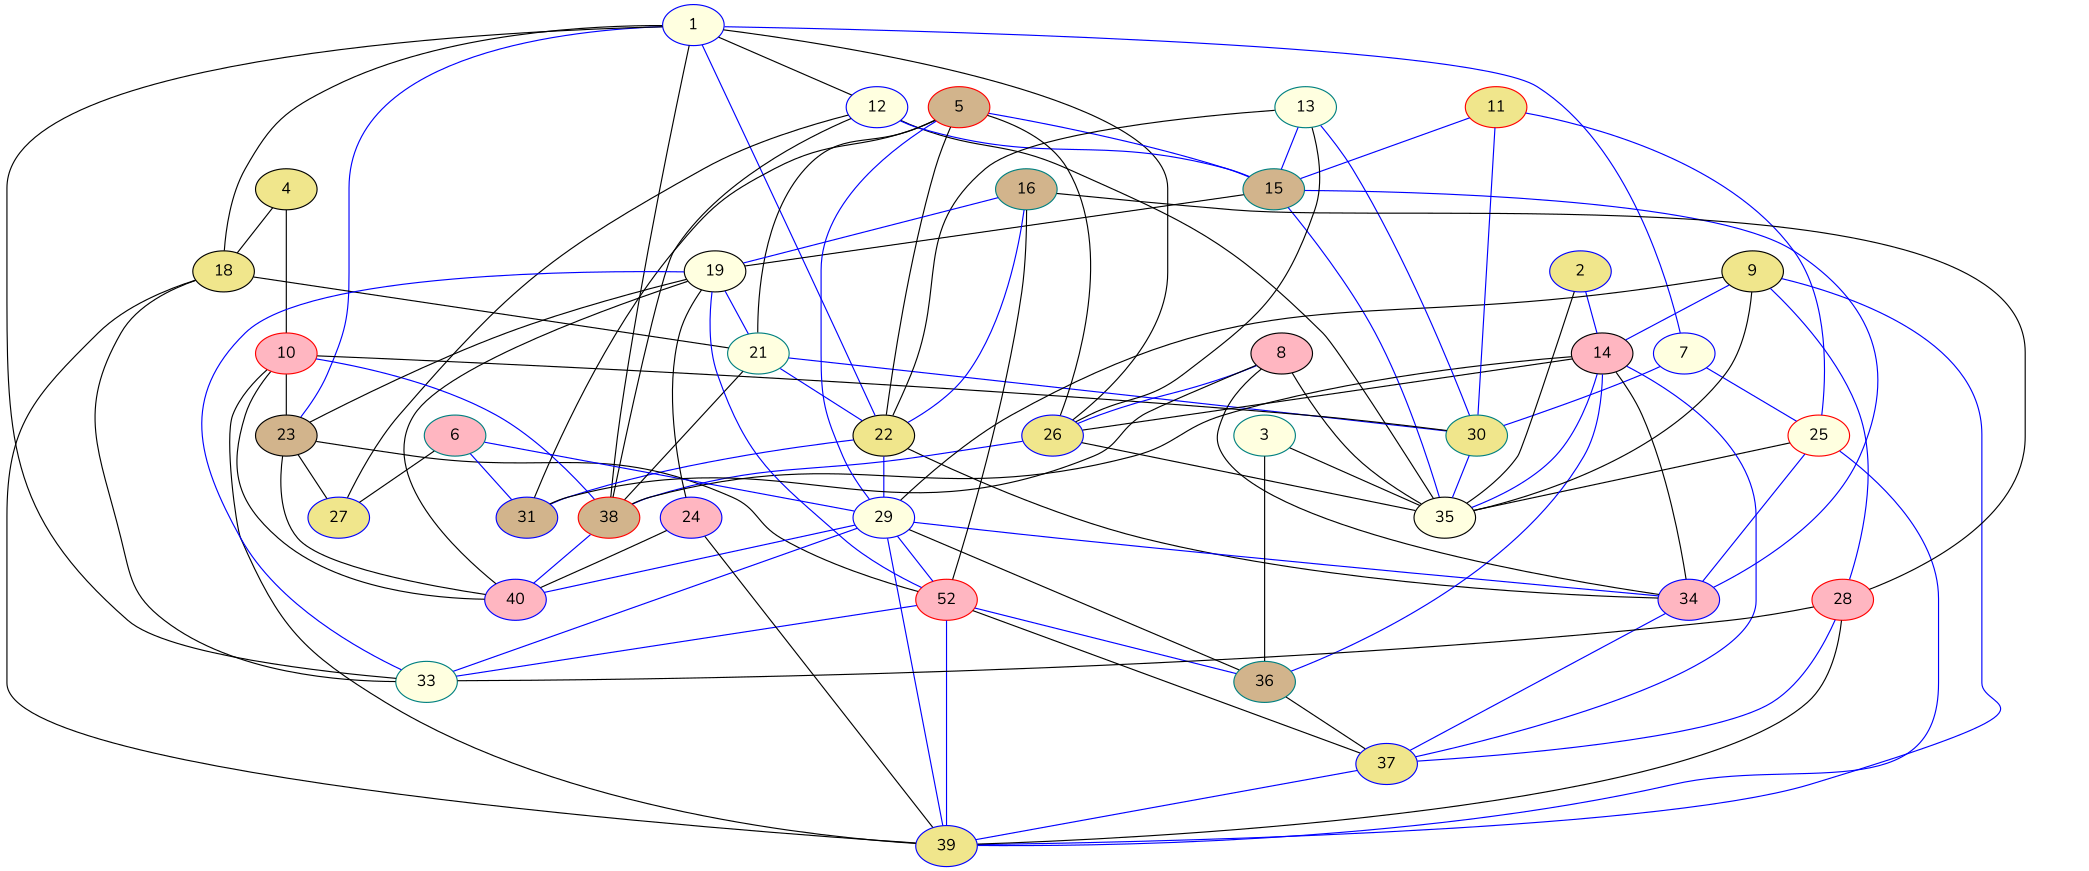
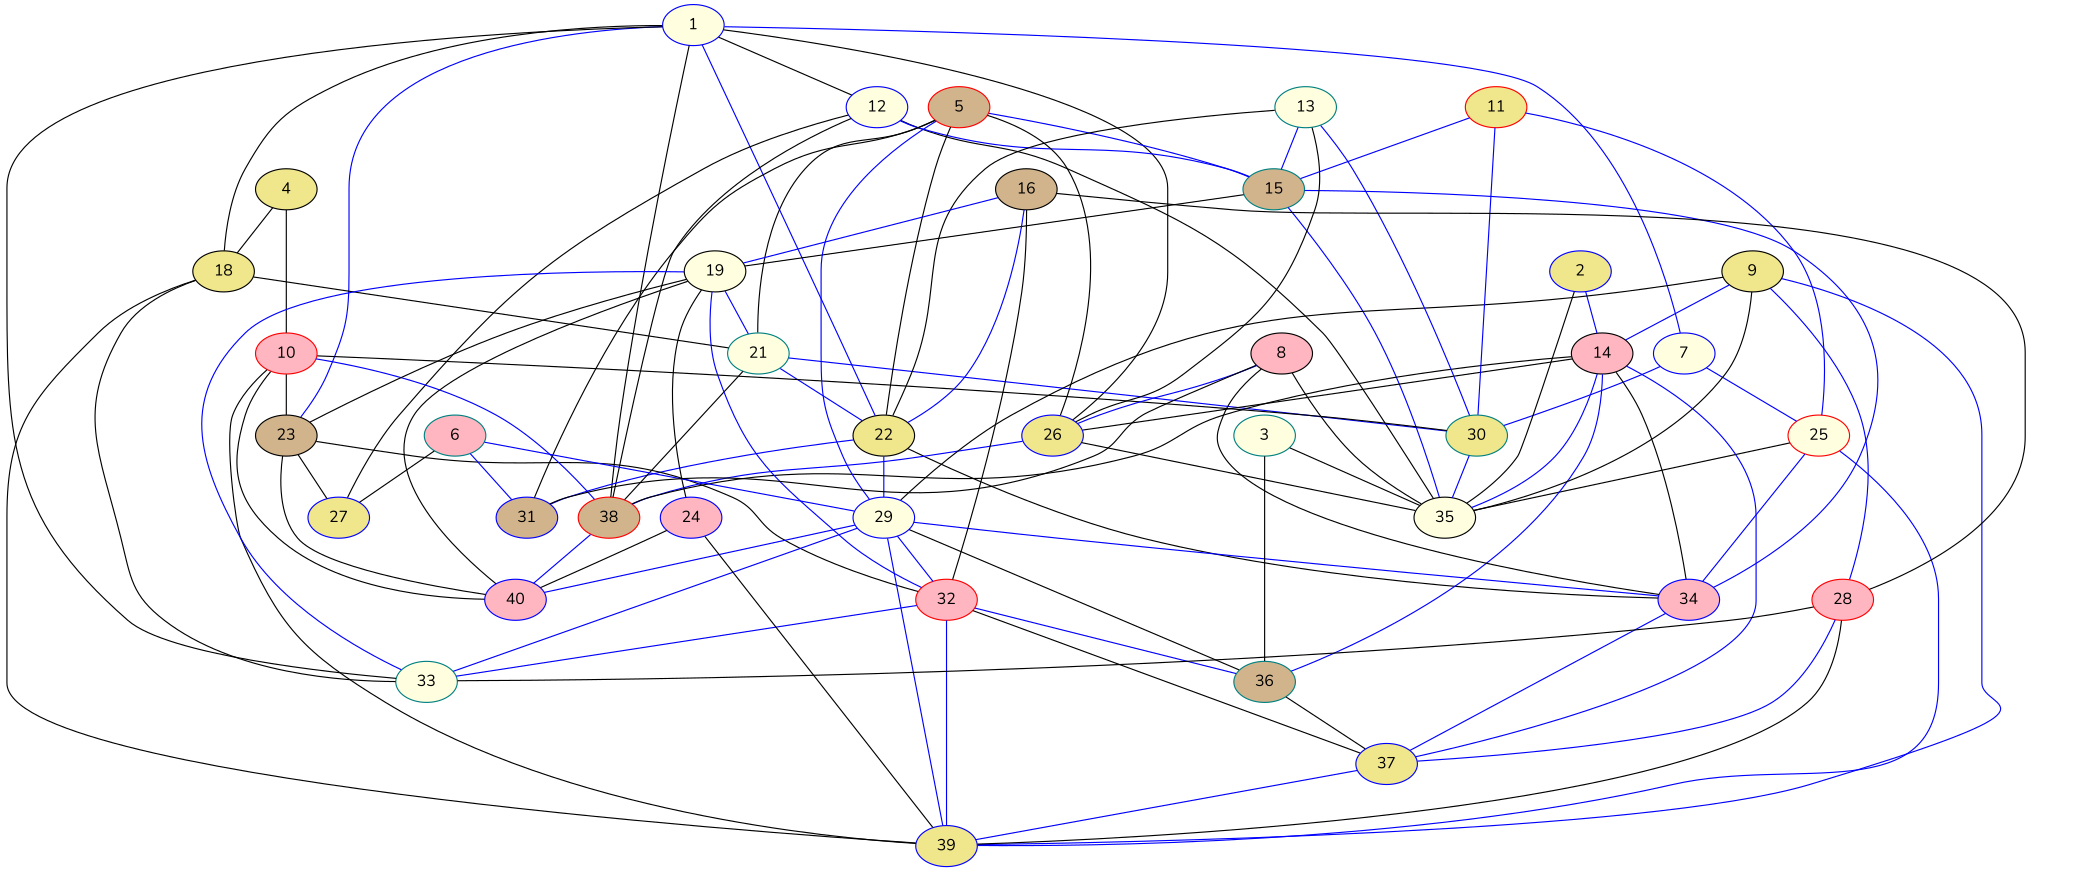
node "16": color teal -> black
node "52": label "52" -> "32"
